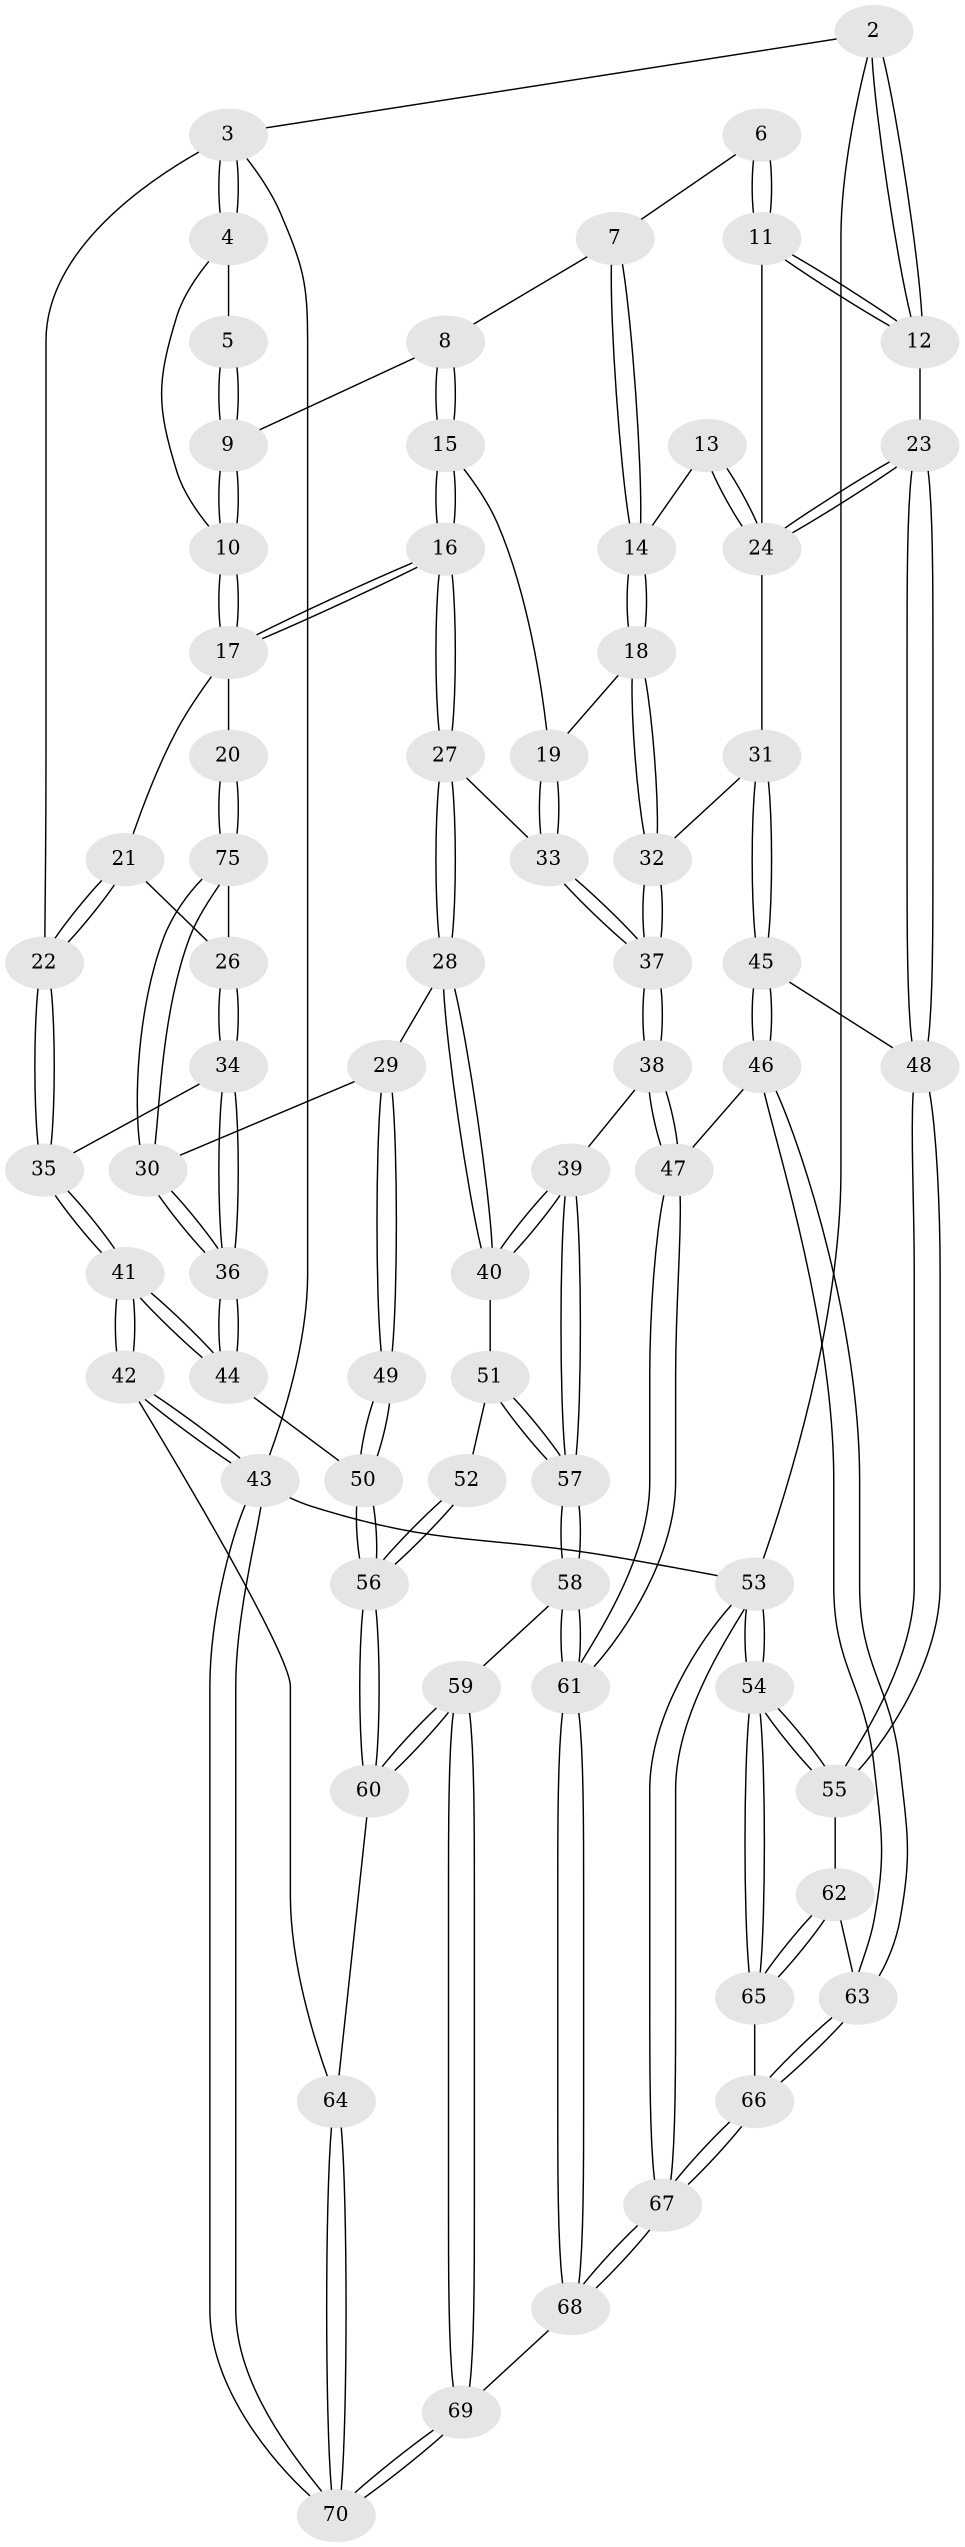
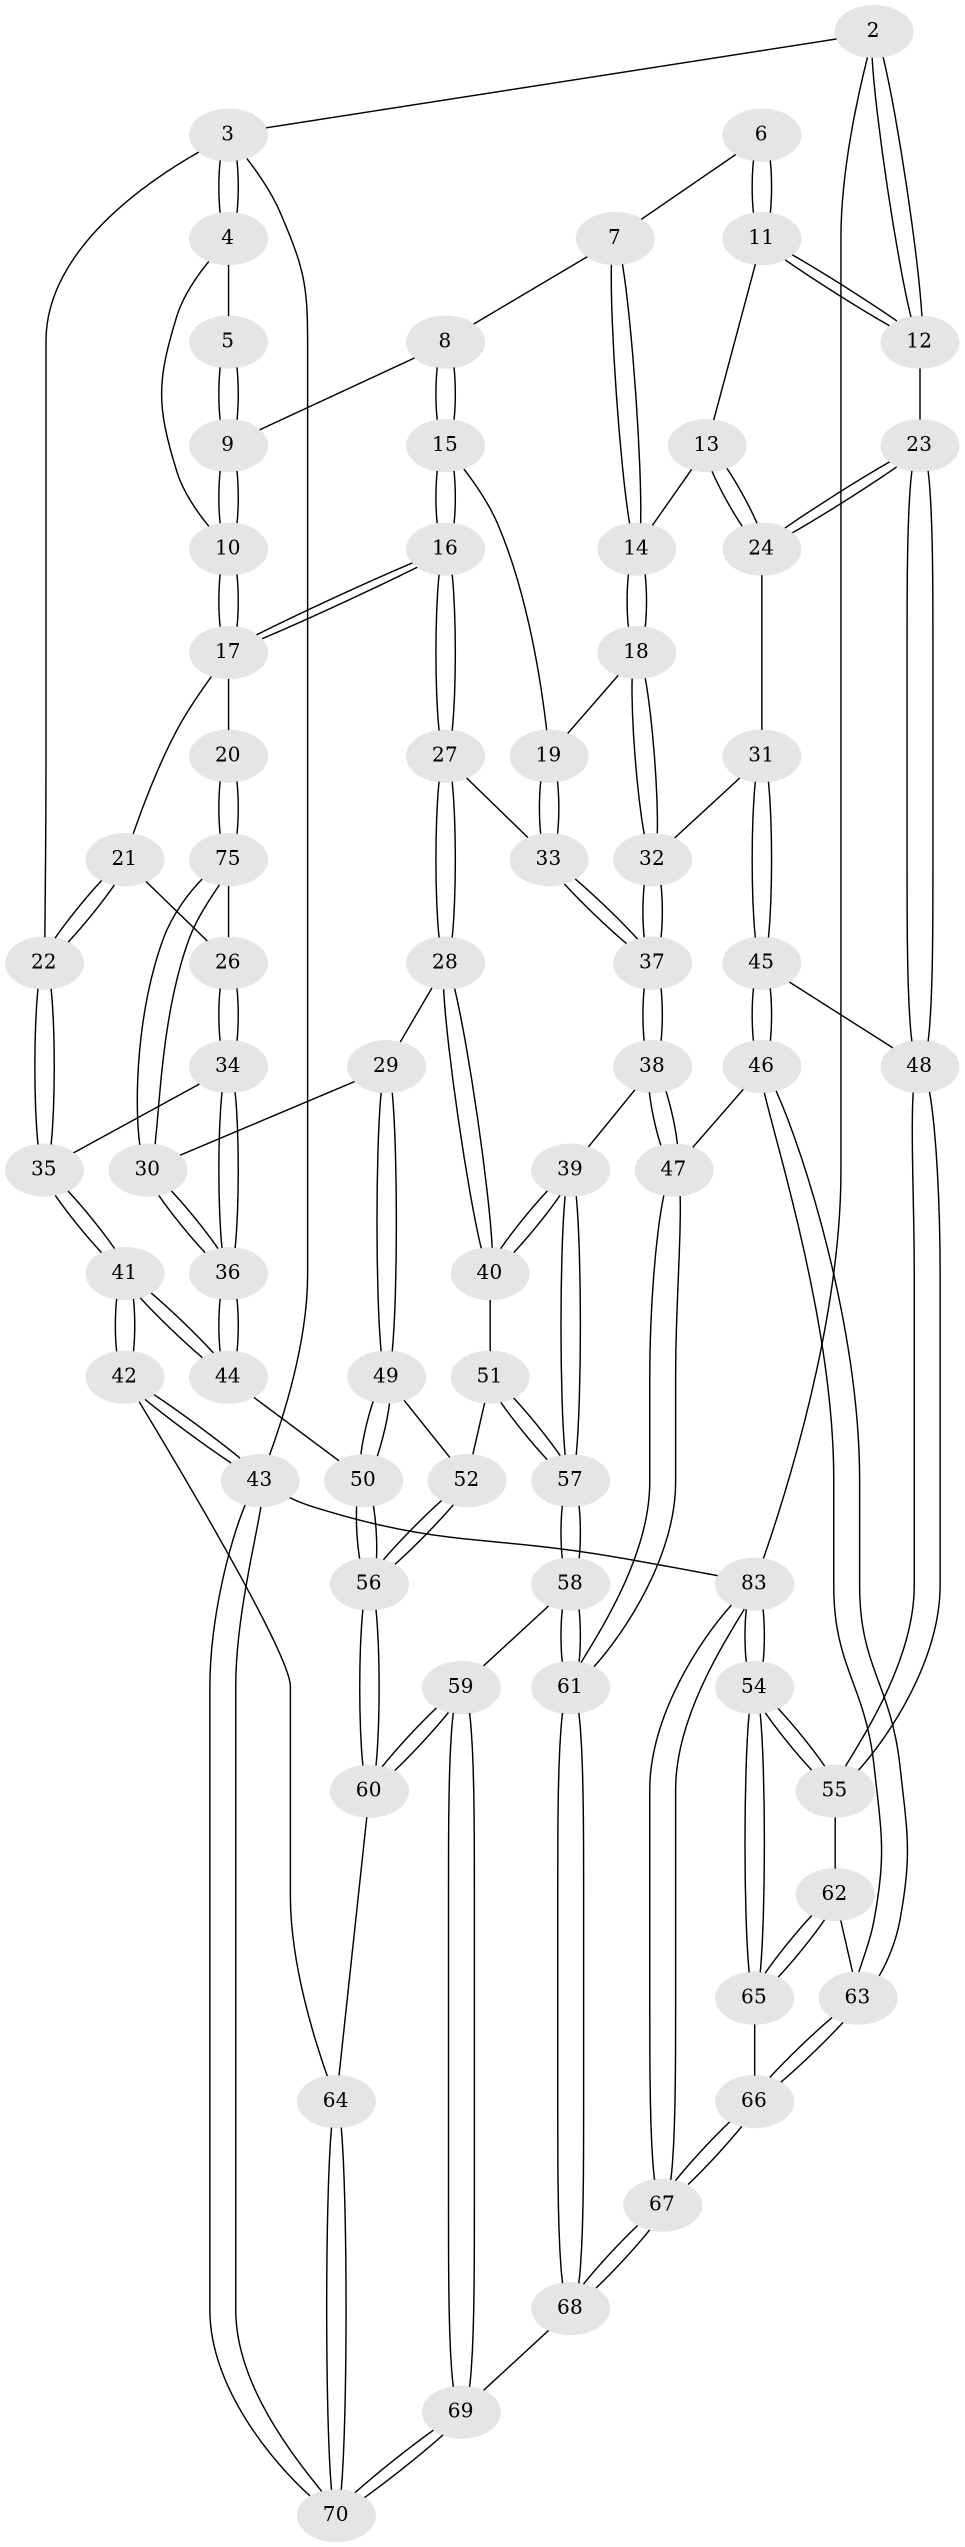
edge "11" -- "24": now "11" -- "13"
edge "49" -- "52": added
node "53": label "53" -> "83"
